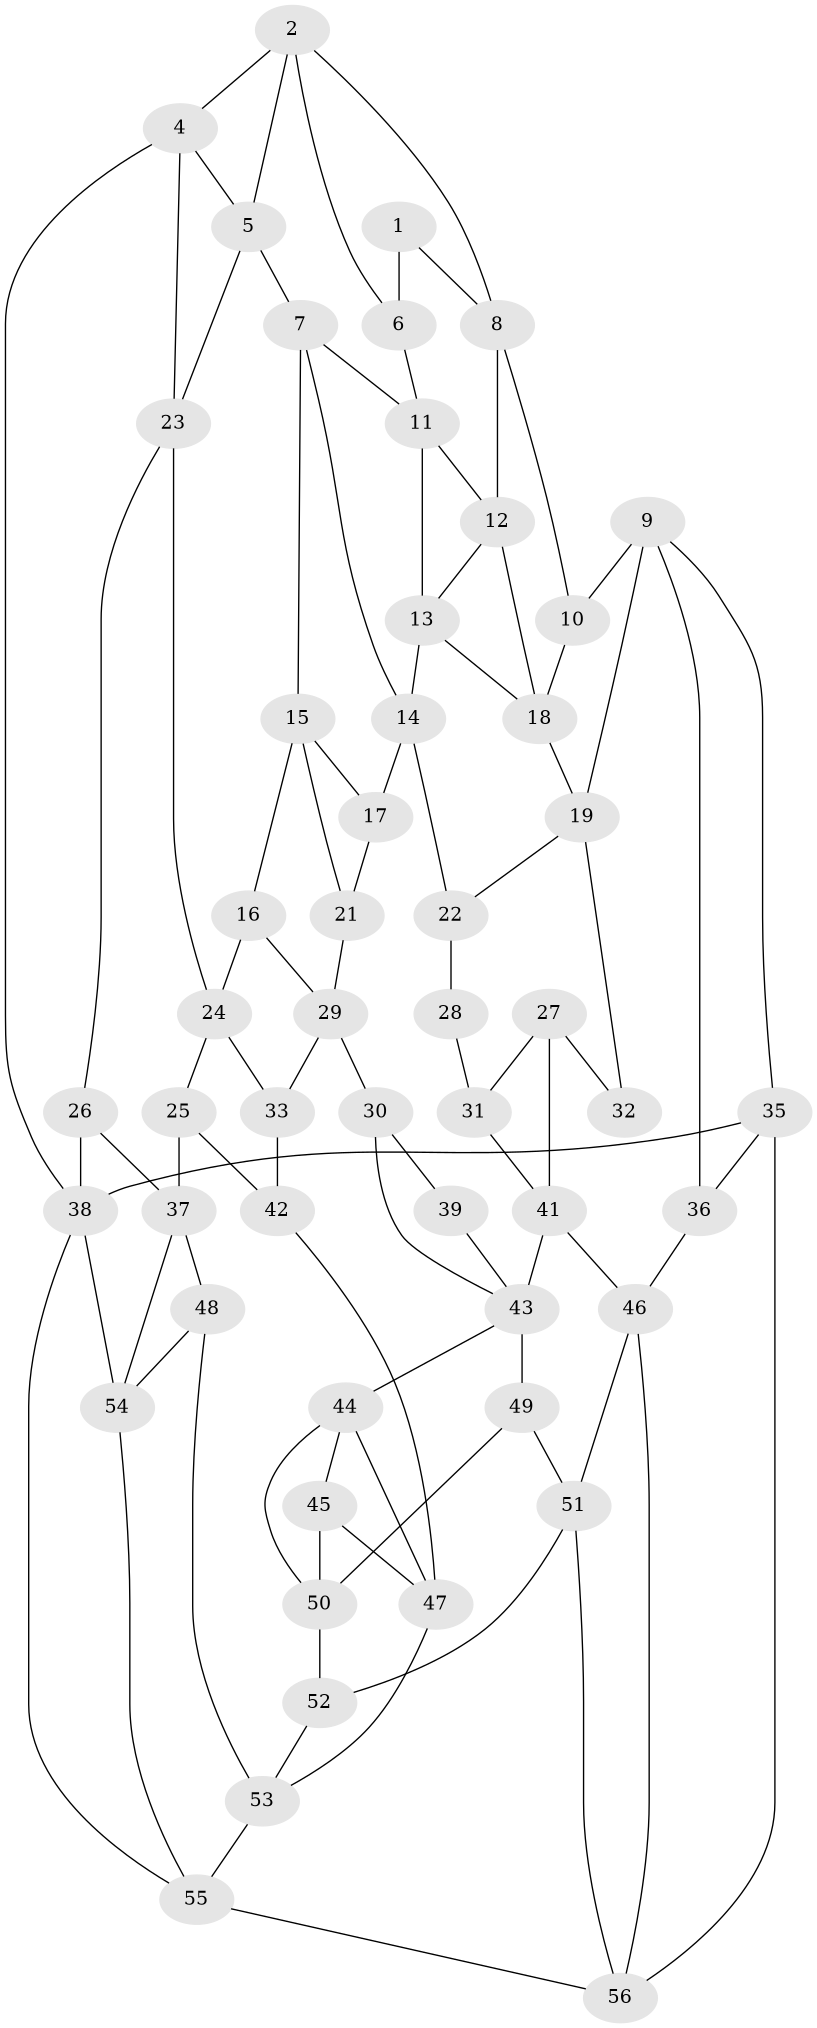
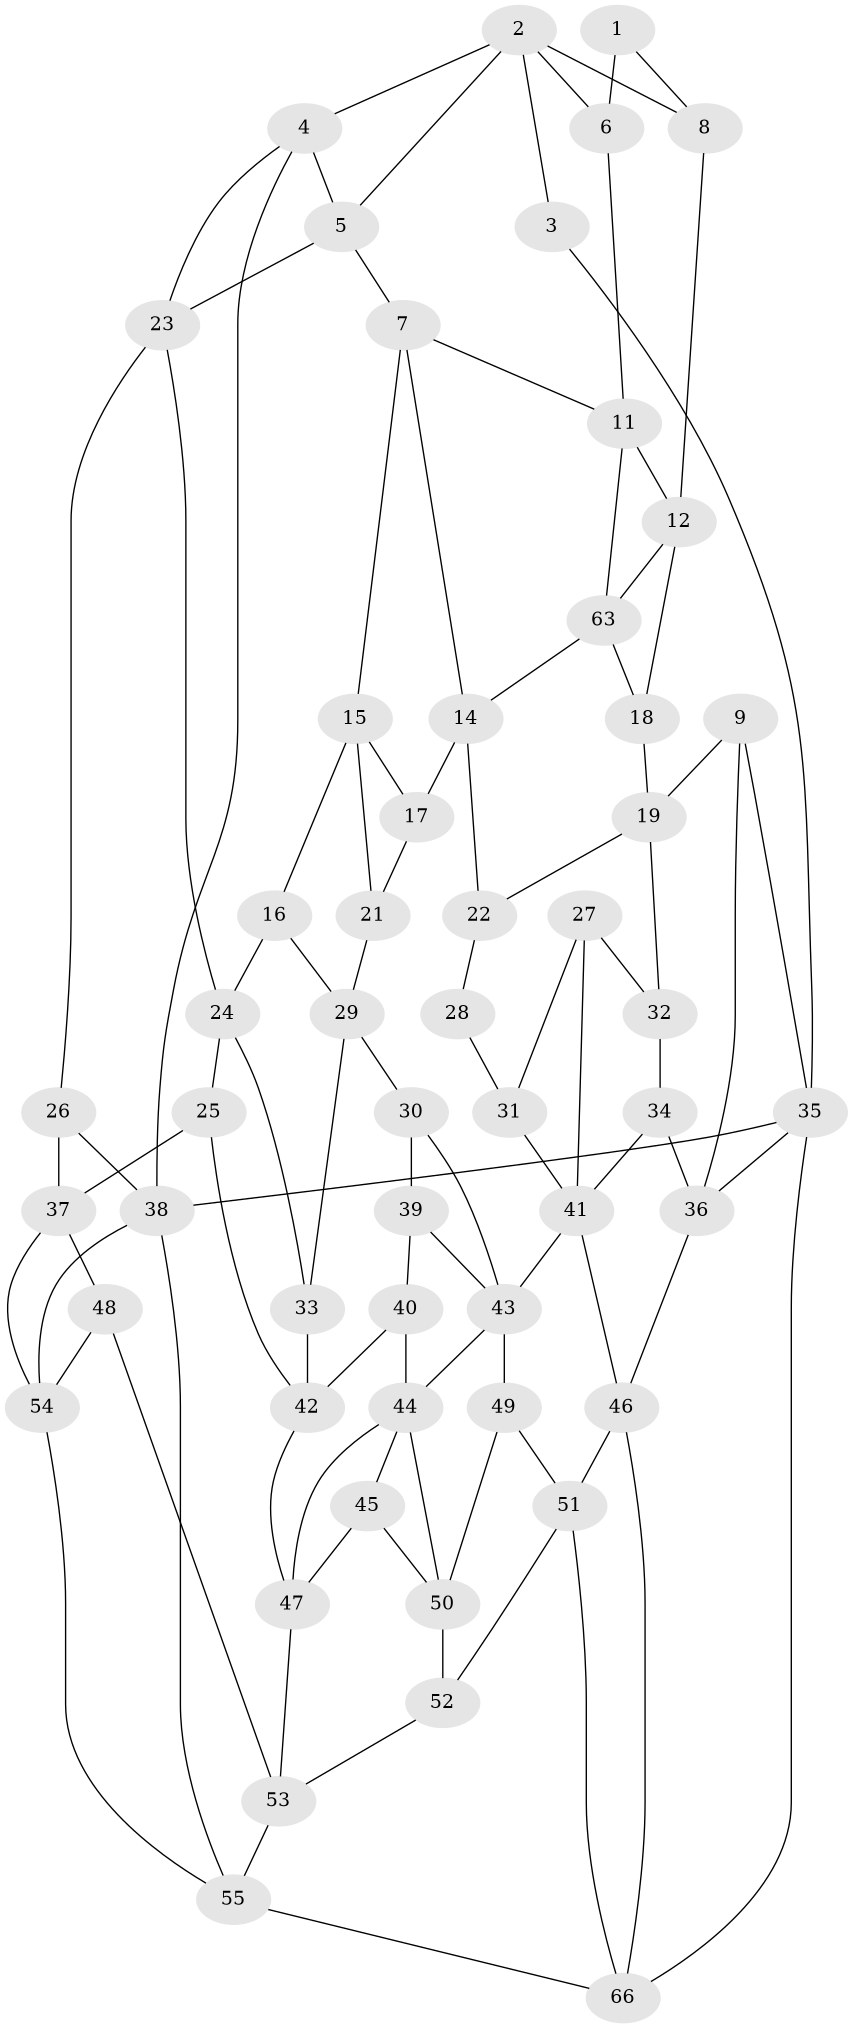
node "3": added
node "13": label "13" -> "63"
node "10": removed
node "34": added
node "40": added
node "56": label "56" -> "66"
